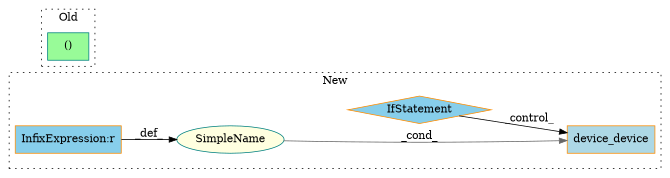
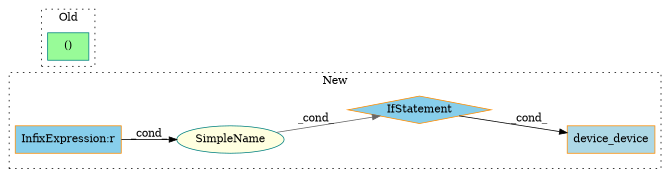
edge "IfStatement" -> "device_device": label "_control_" -> "_cond_"
edge "InfixExpression:r" -> "SimpleName": label "_def_" -> "_cond_"
edge "SimpleName" -> "device_device": now "SimpleName" -> "IfStatement"
